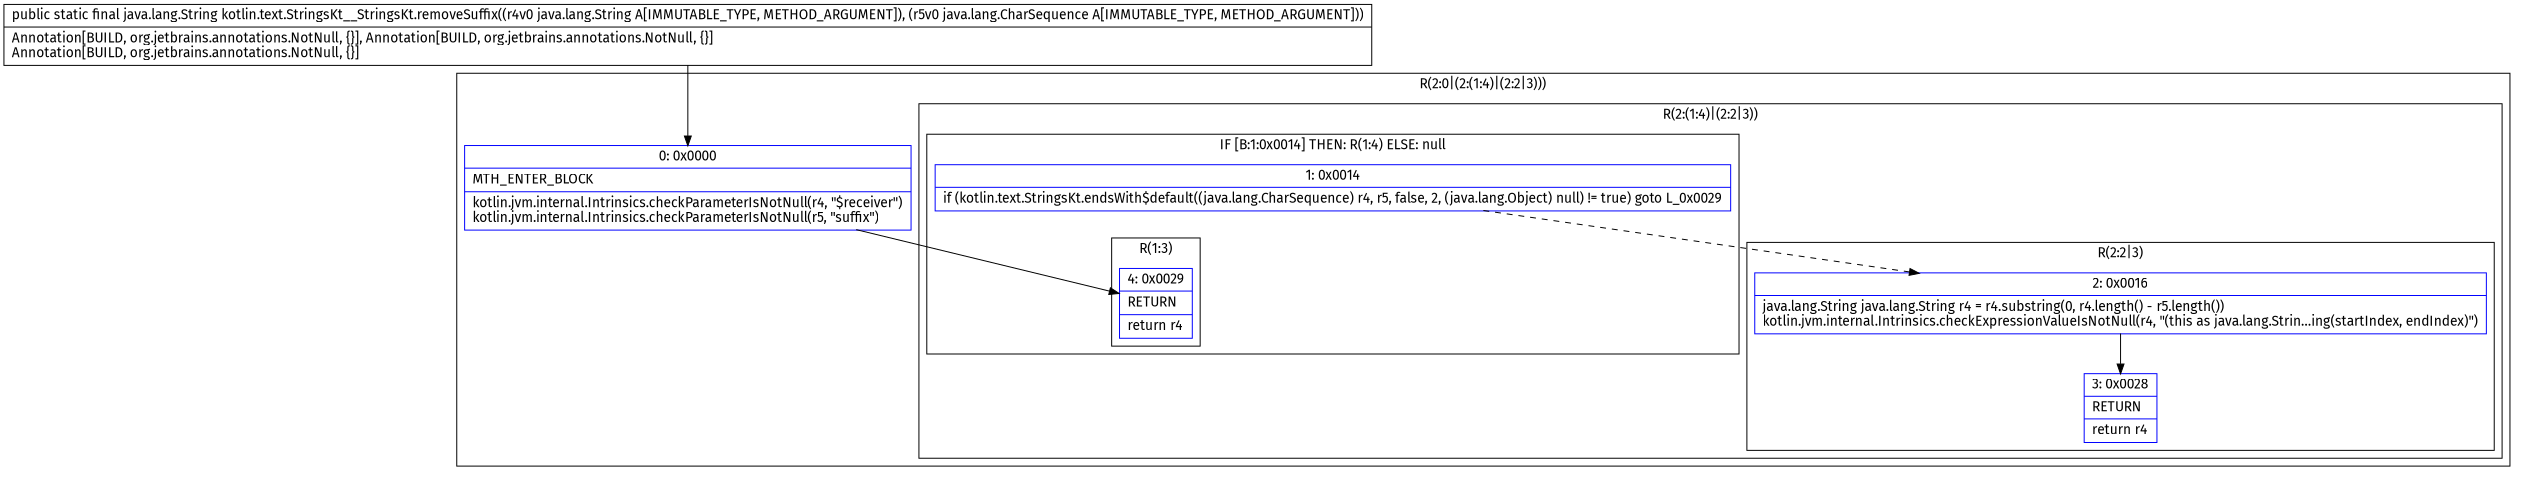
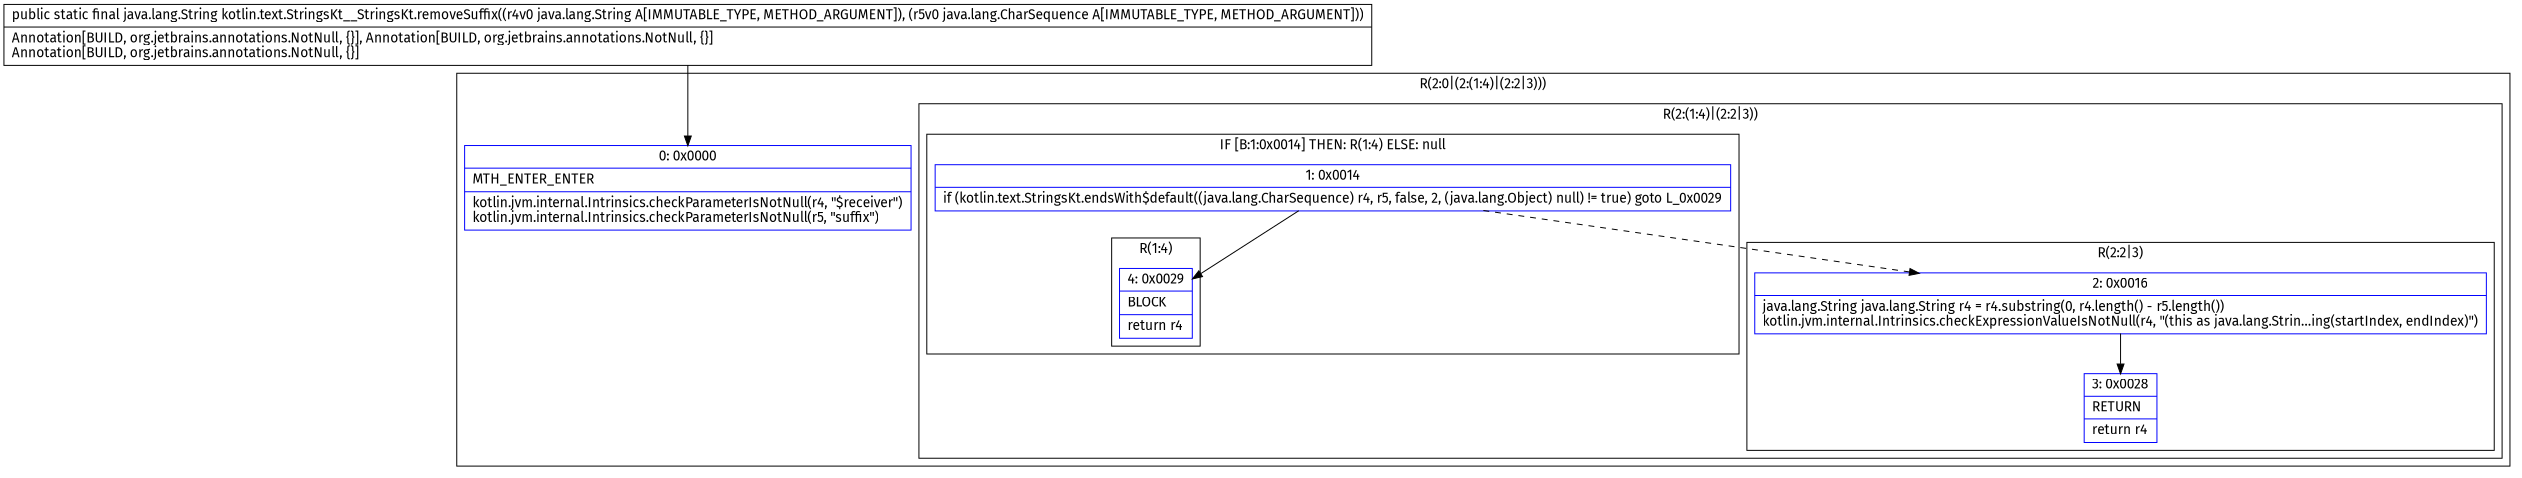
node "0: 0x0000": text "MTH_ENTER_BLOCK" -> "MTH_ENTER_ENTER"
cluster "R(1:3)": label "R(1:3)" -> "R(1:4)"
edge "0: 0x0000" -> "4: 0x0029": now "1: 0x0014" -> "4: 0x0029"
node "4: 0x0029": text "RETURN" -> "BLOCK"
